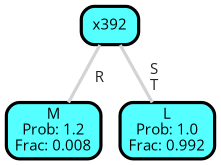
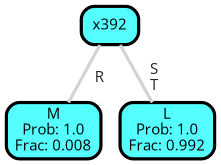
node "M Prob: 1.2 Frac: 0.008": label "M Prob: 1.2 Frac: 0.008" -> "M Prob: 1.0 Frac: 0.008"
